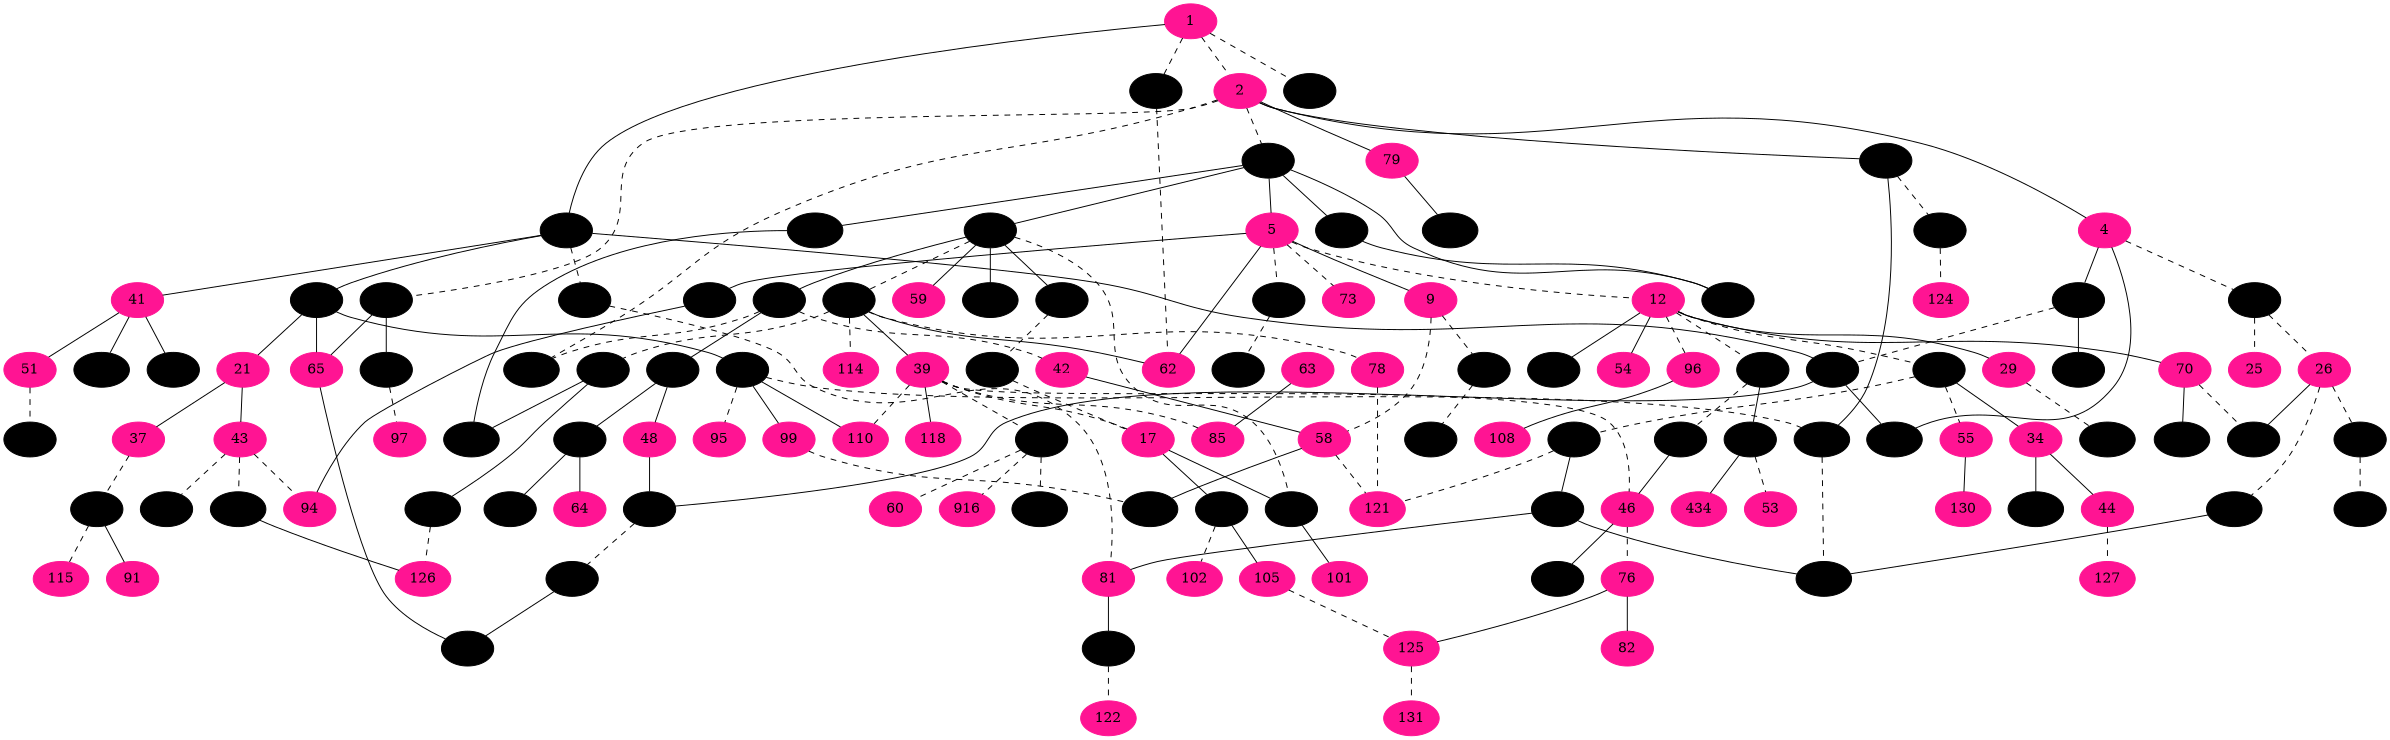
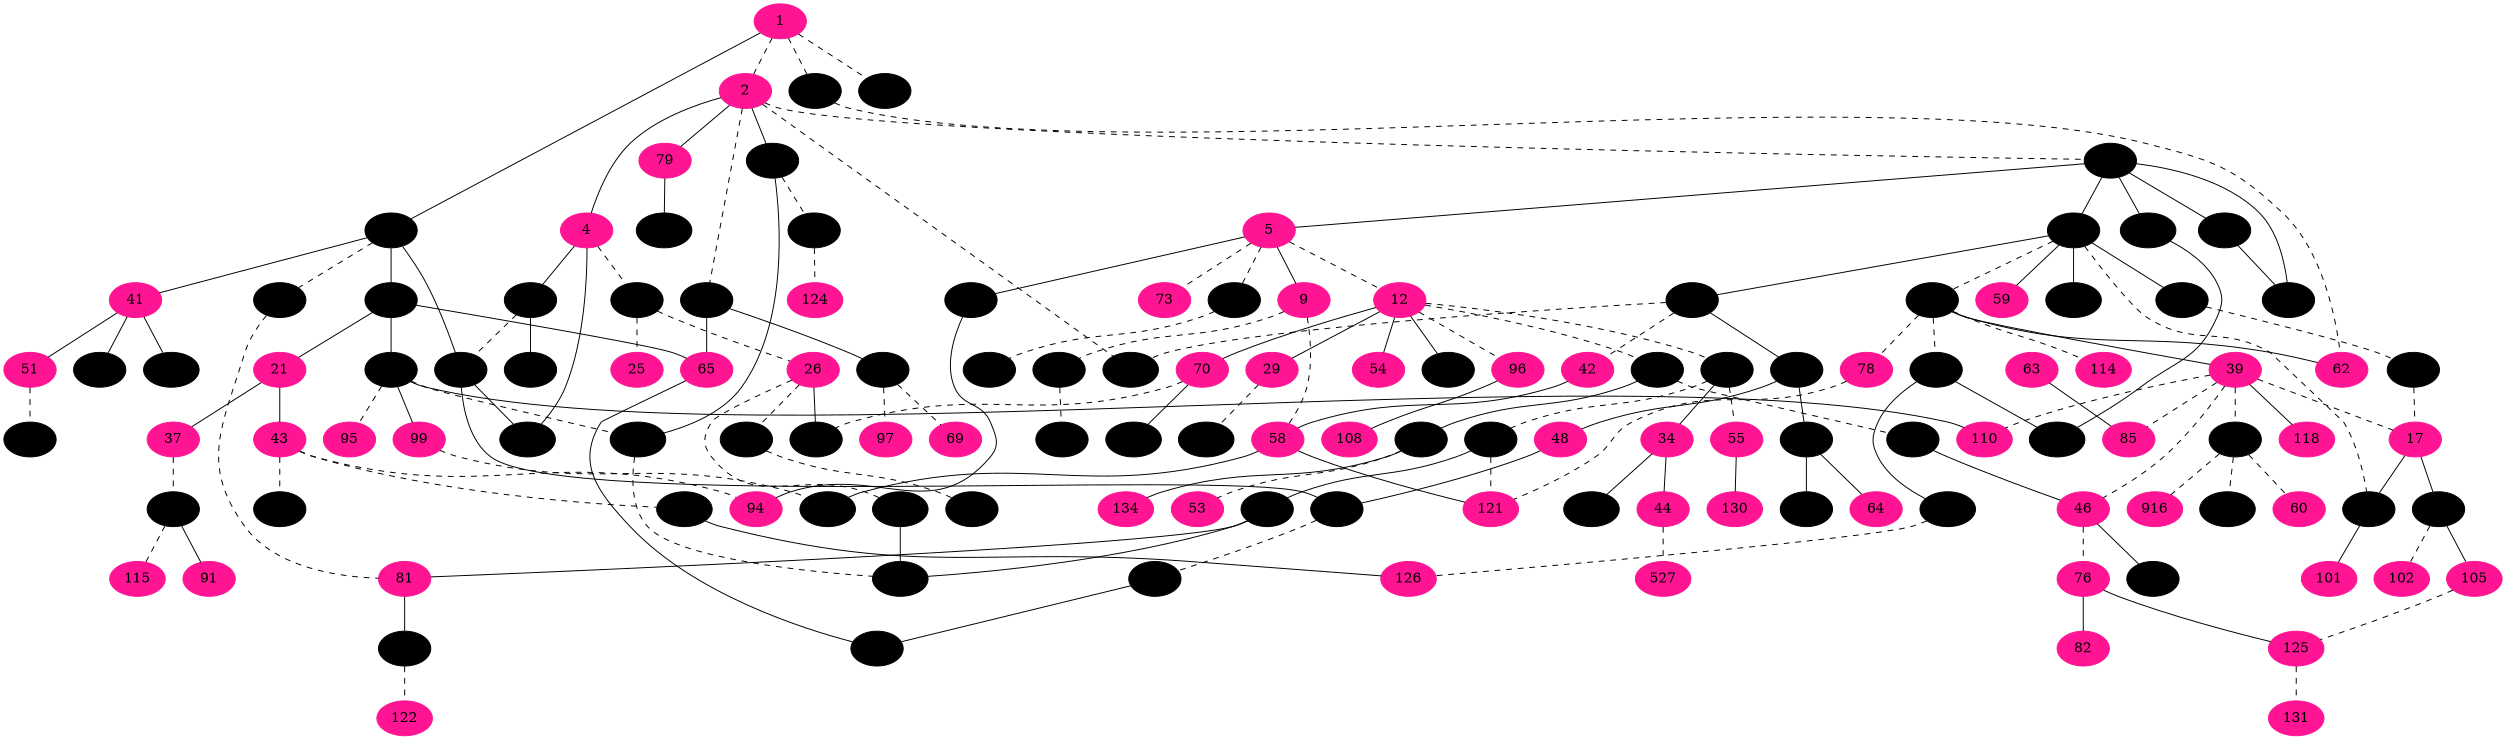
edge "5" -- "62": removed
node "69": added
edge "58" -- "121": style dashed -> solid
node "434": label "434" -> "134"
node "127": label "127" -> "527"
